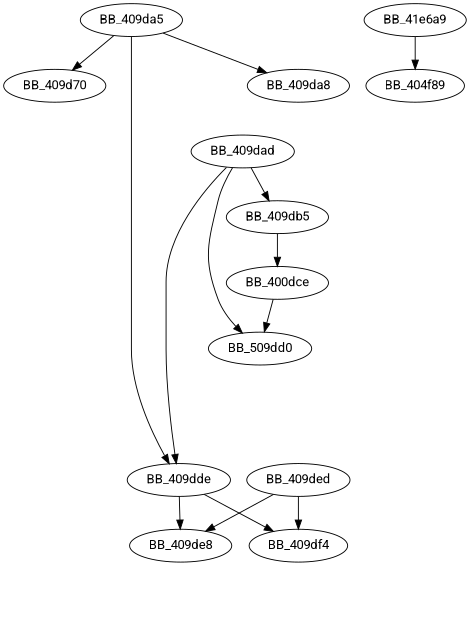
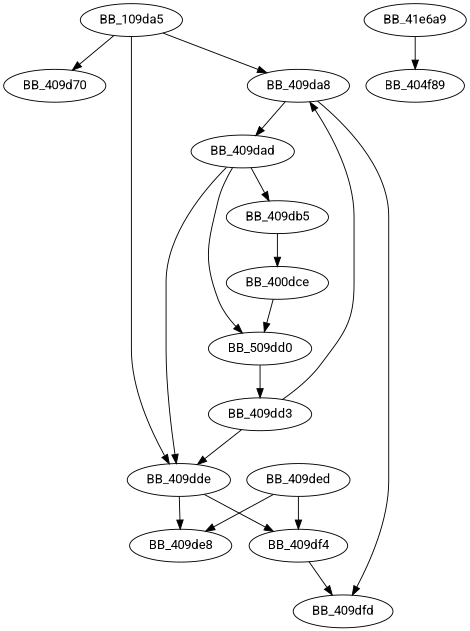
node "BB_409da5": label "BB_409da5" -> "BB_109da5"
edge "BB_409da8" -> "BB_409dad": added
node "BB_409dd3": added
node "BB_409dfd": added
